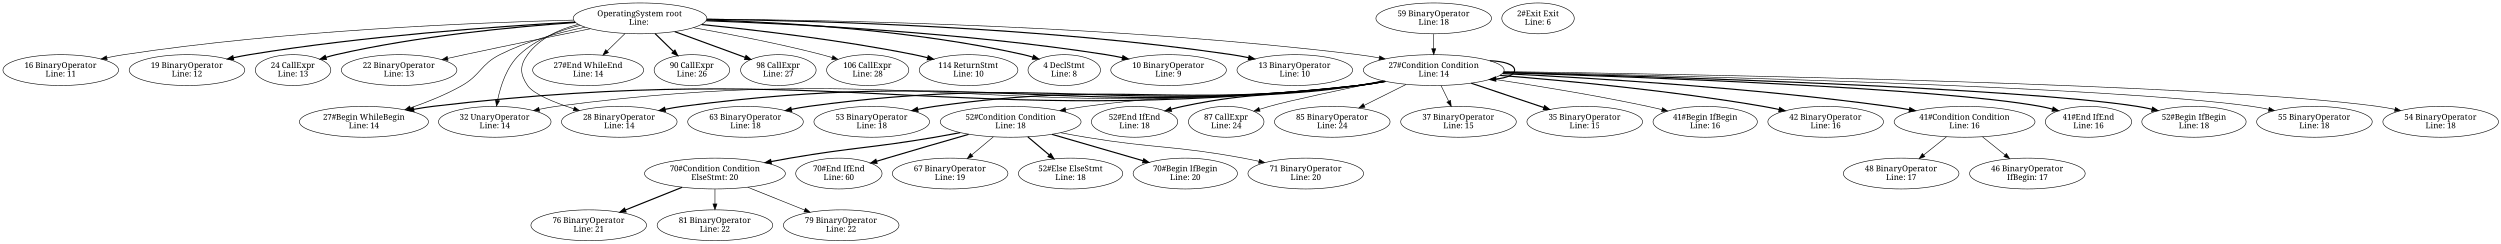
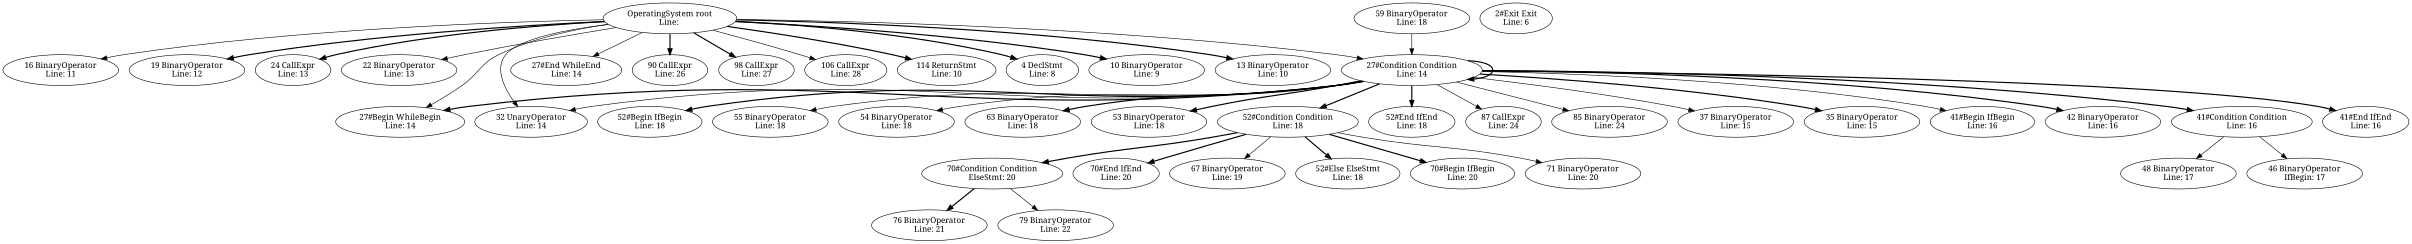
edge "27#Condition Condition Line: 14" -> "52#Condition Condition Line: 18": style solid -> bold
node "28 BinaryOperator Line: 14": removed
node "70#End IfEnd Line: 60": label "70#End IfEnd Line: 60" -> "70#End IfEnd Line: 20"
node "81 BinaryOperator Line: 22": removed
